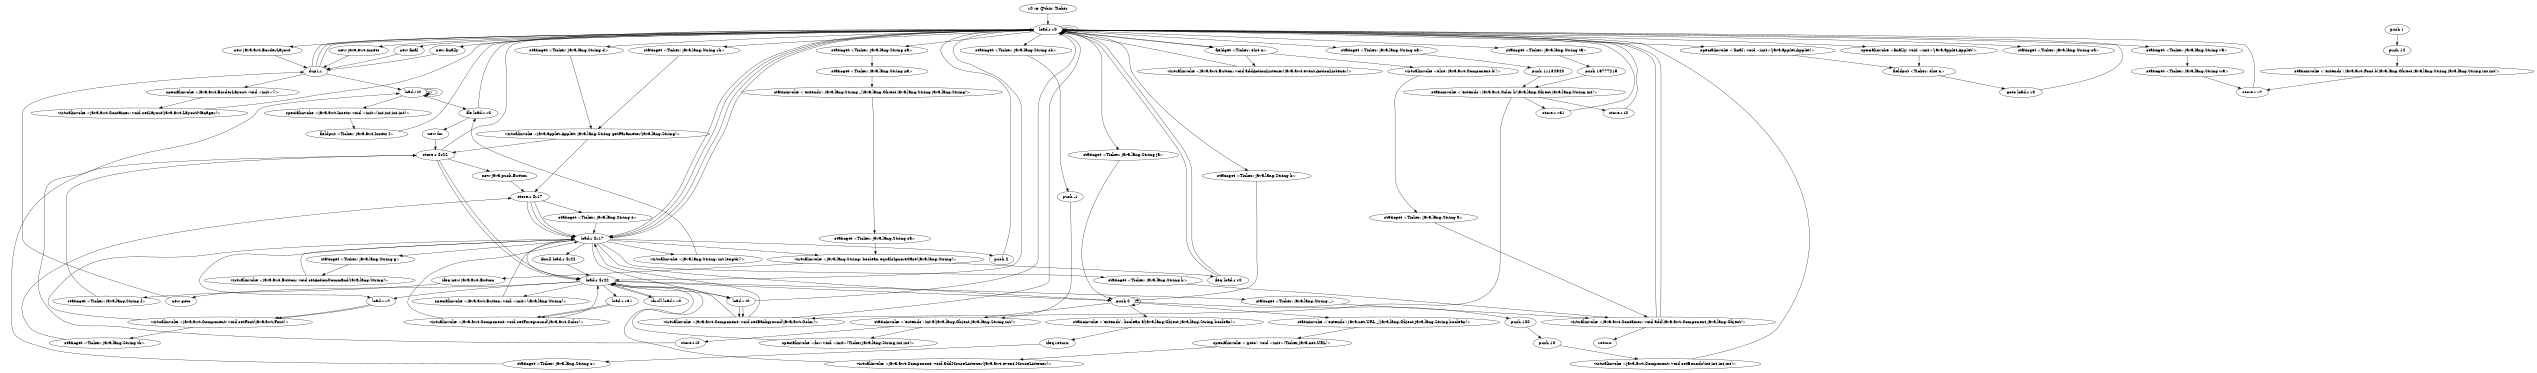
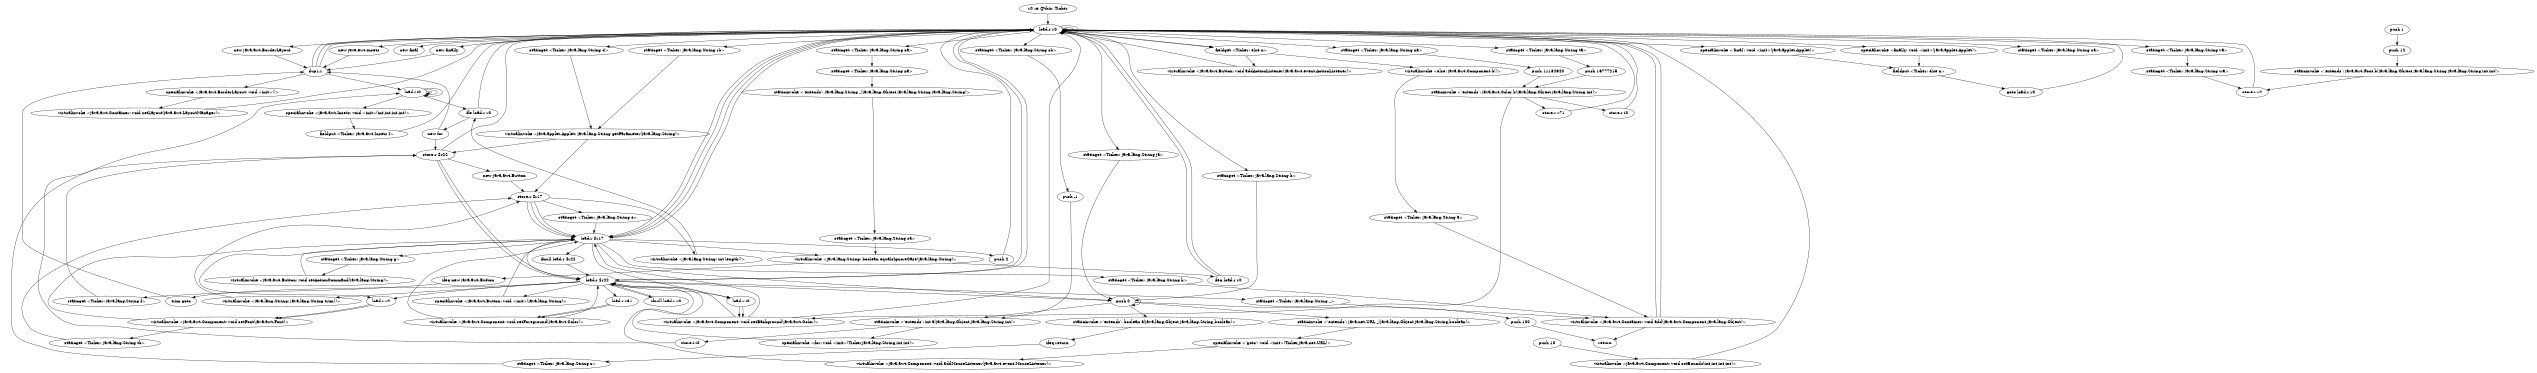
edge "new final" -> "dup1.r": now "new for" -> "dup1.r"
node "store.r r31": label "store.r r31" -> "store.r r71"
node "new java.push.Button": label "new java.push.Button" -> "new java.awt.Button"
edge "load.r $r17" -> "virtualinvoke <java.lang.String: int length()>": now "store.r $r17" -> "virtualinvoke <java.lang.String: int length()>"
edge "load.r i0" -> "load.r r0": now "load.r $r22" -> "load.r r0"
node "new goto": label "new goto" -> "trim goto"
node "virtualinvoke <java.lang.String: java.lang.String trim()>": added
edge "push 100" -> "push 10": now "push 100" -> "return"
